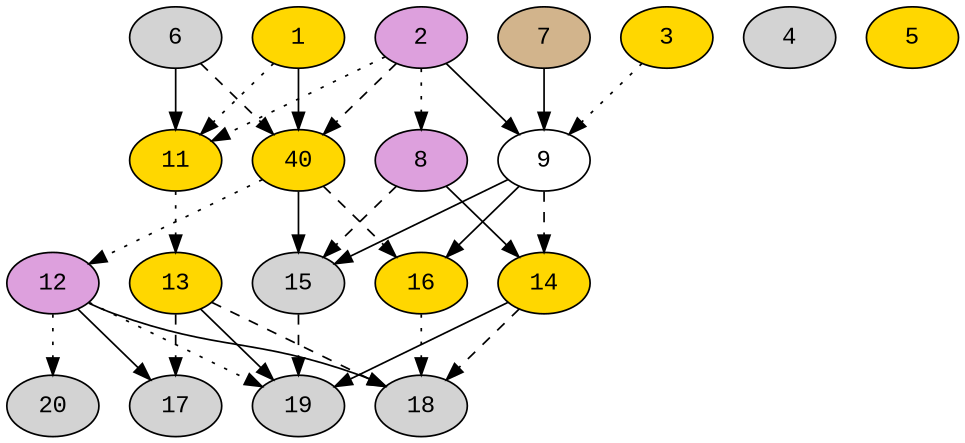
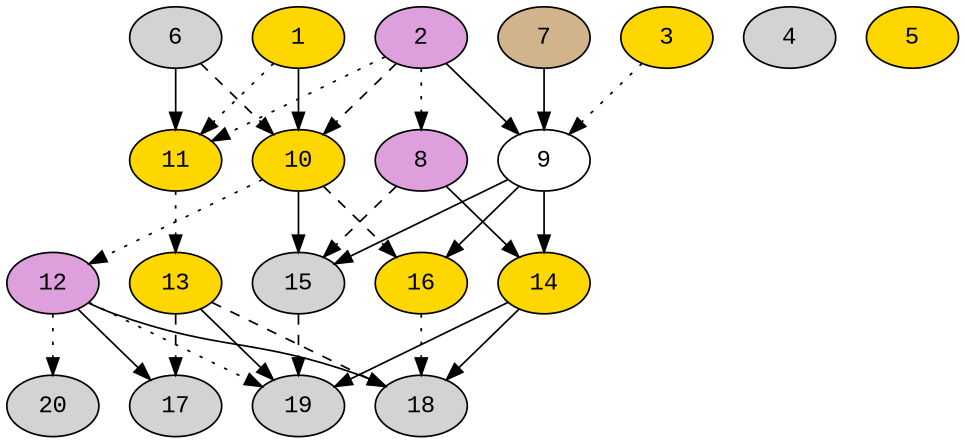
node "40": label "40" -> "10"
edge "9" -> "14": style dashed -> solid
edge "14" -> "18": style dashed -> solid
